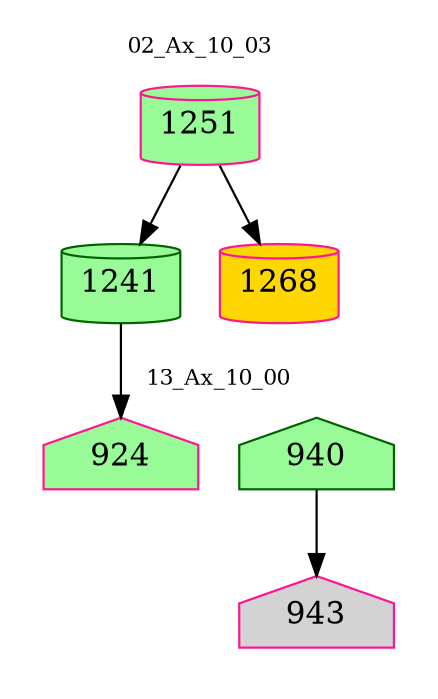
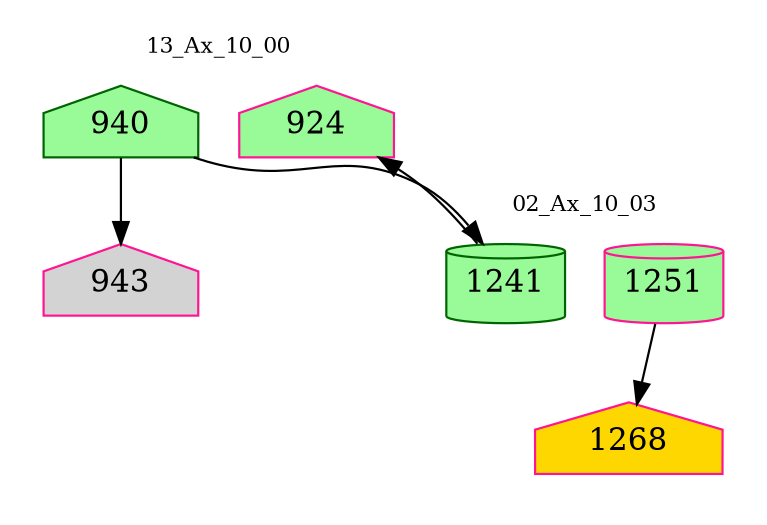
edge "1251" -> "1241": now "940" -> "1241"
node "1268": shape cylinder -> house
